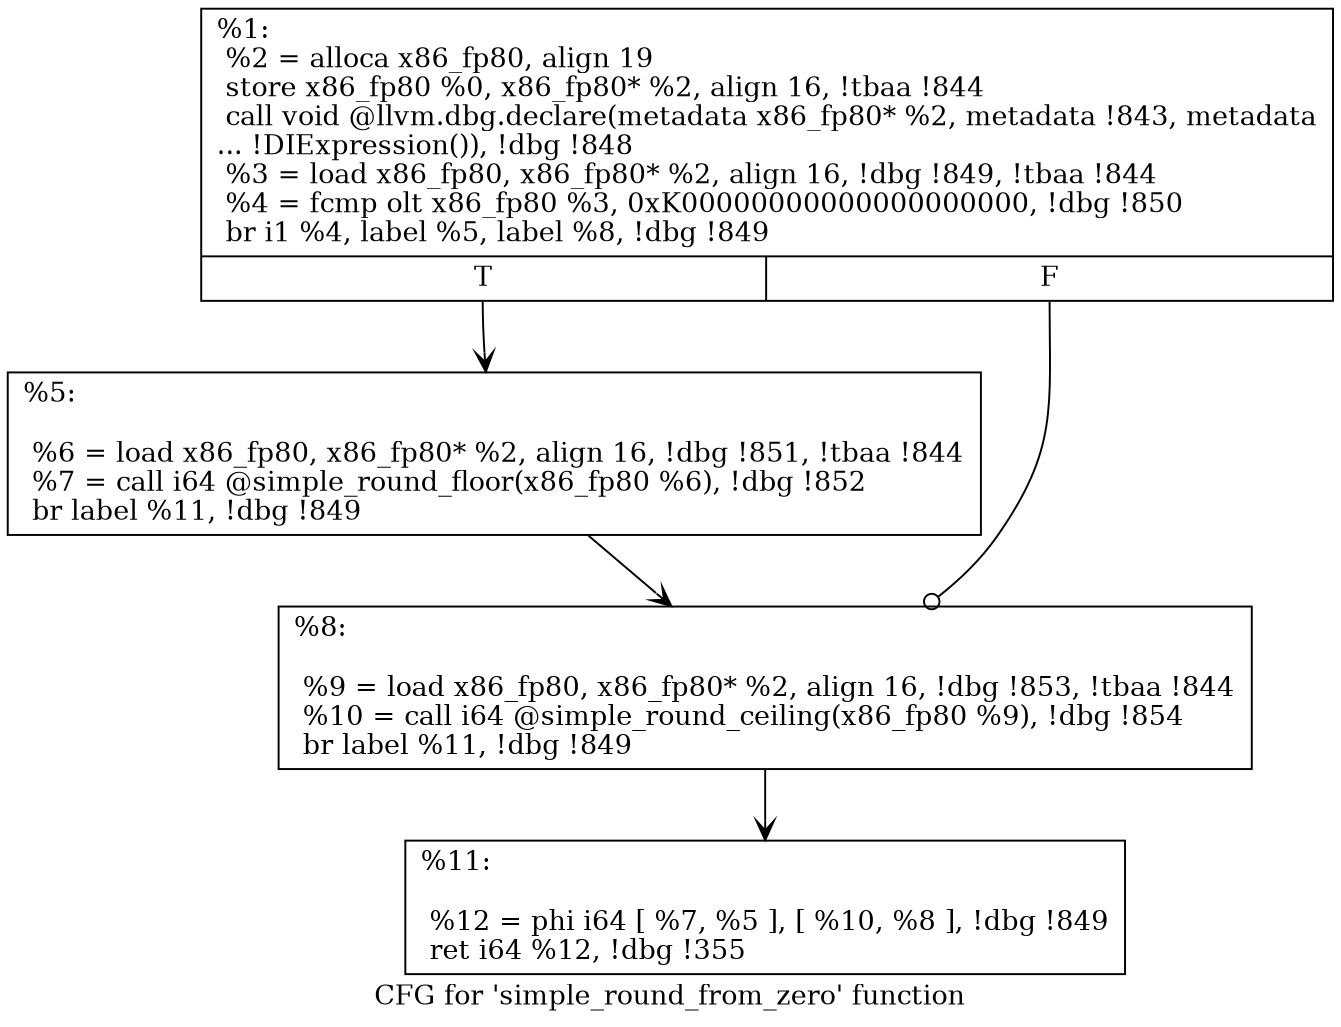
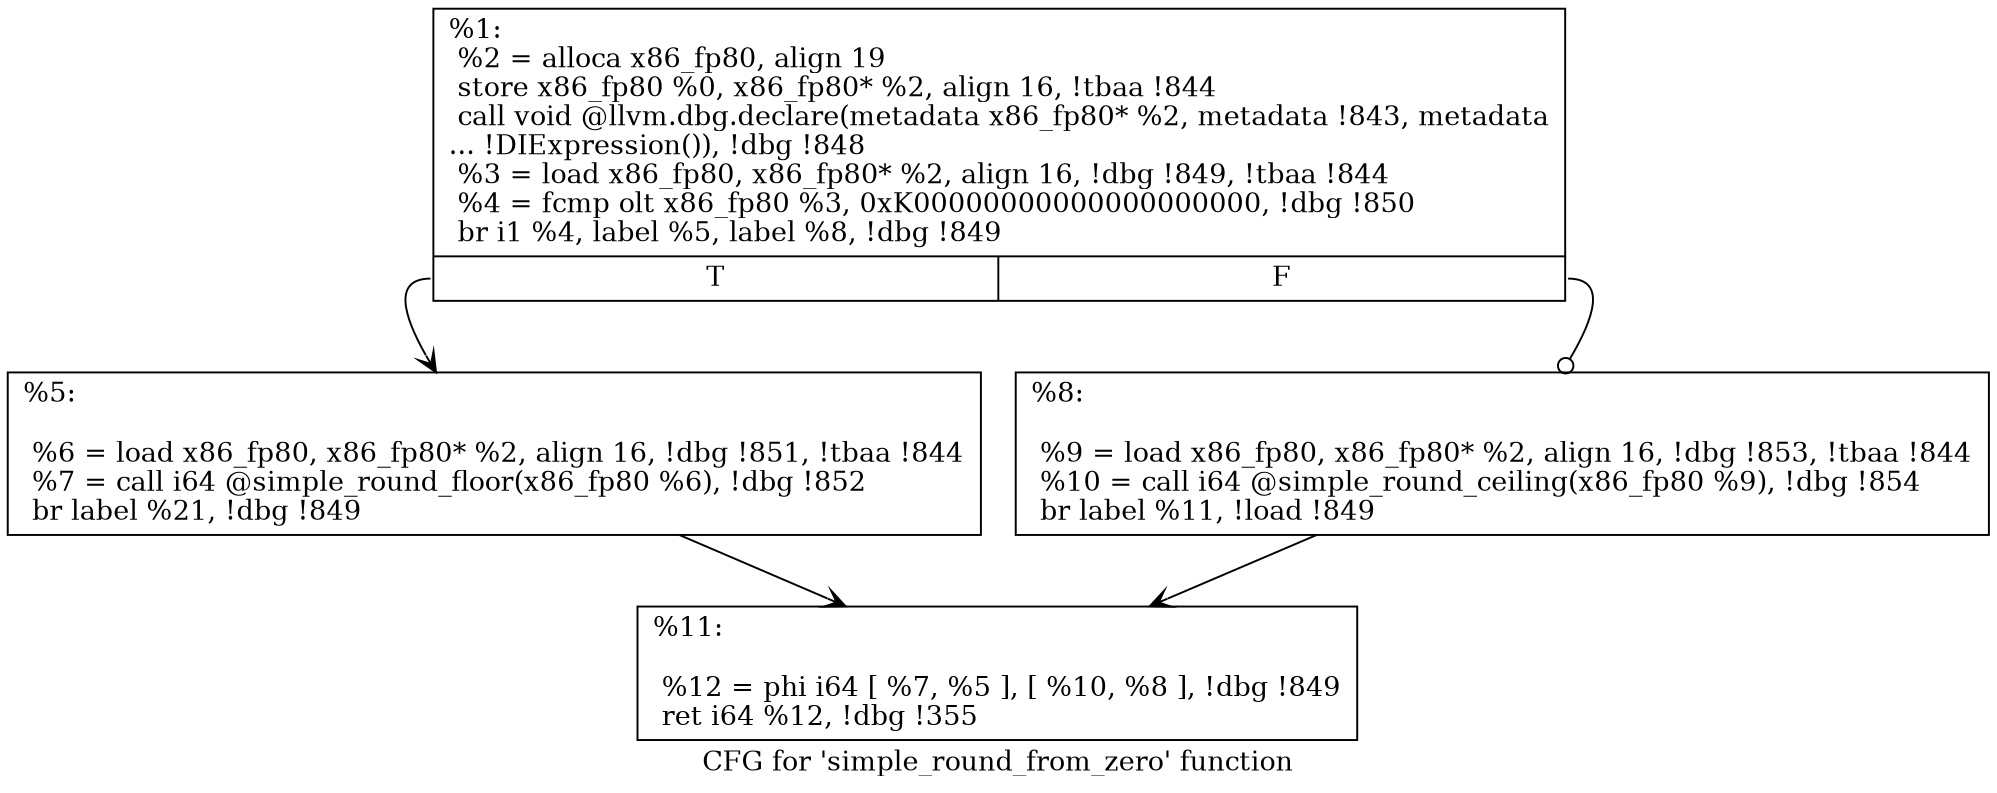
node "%5:": text "br label %11, !dbg !849" -> "br label %21, !dbg !849"
edge "%5:" -> "%8:": now "%5:" -> "%11:"
node "%8:": text "br label %11, !dbg !849" -> "br label %11, !load !849"
